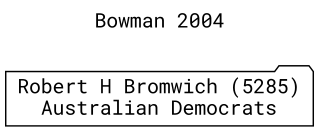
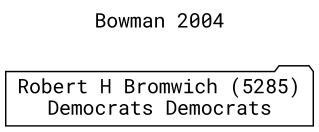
node "Robert H Bromwich (5285) Australian Democrats": label "Robert H Bromwich (5285) Australian Democrats" -> "Robert H Bromwich (5285) Democrats Democrats"
